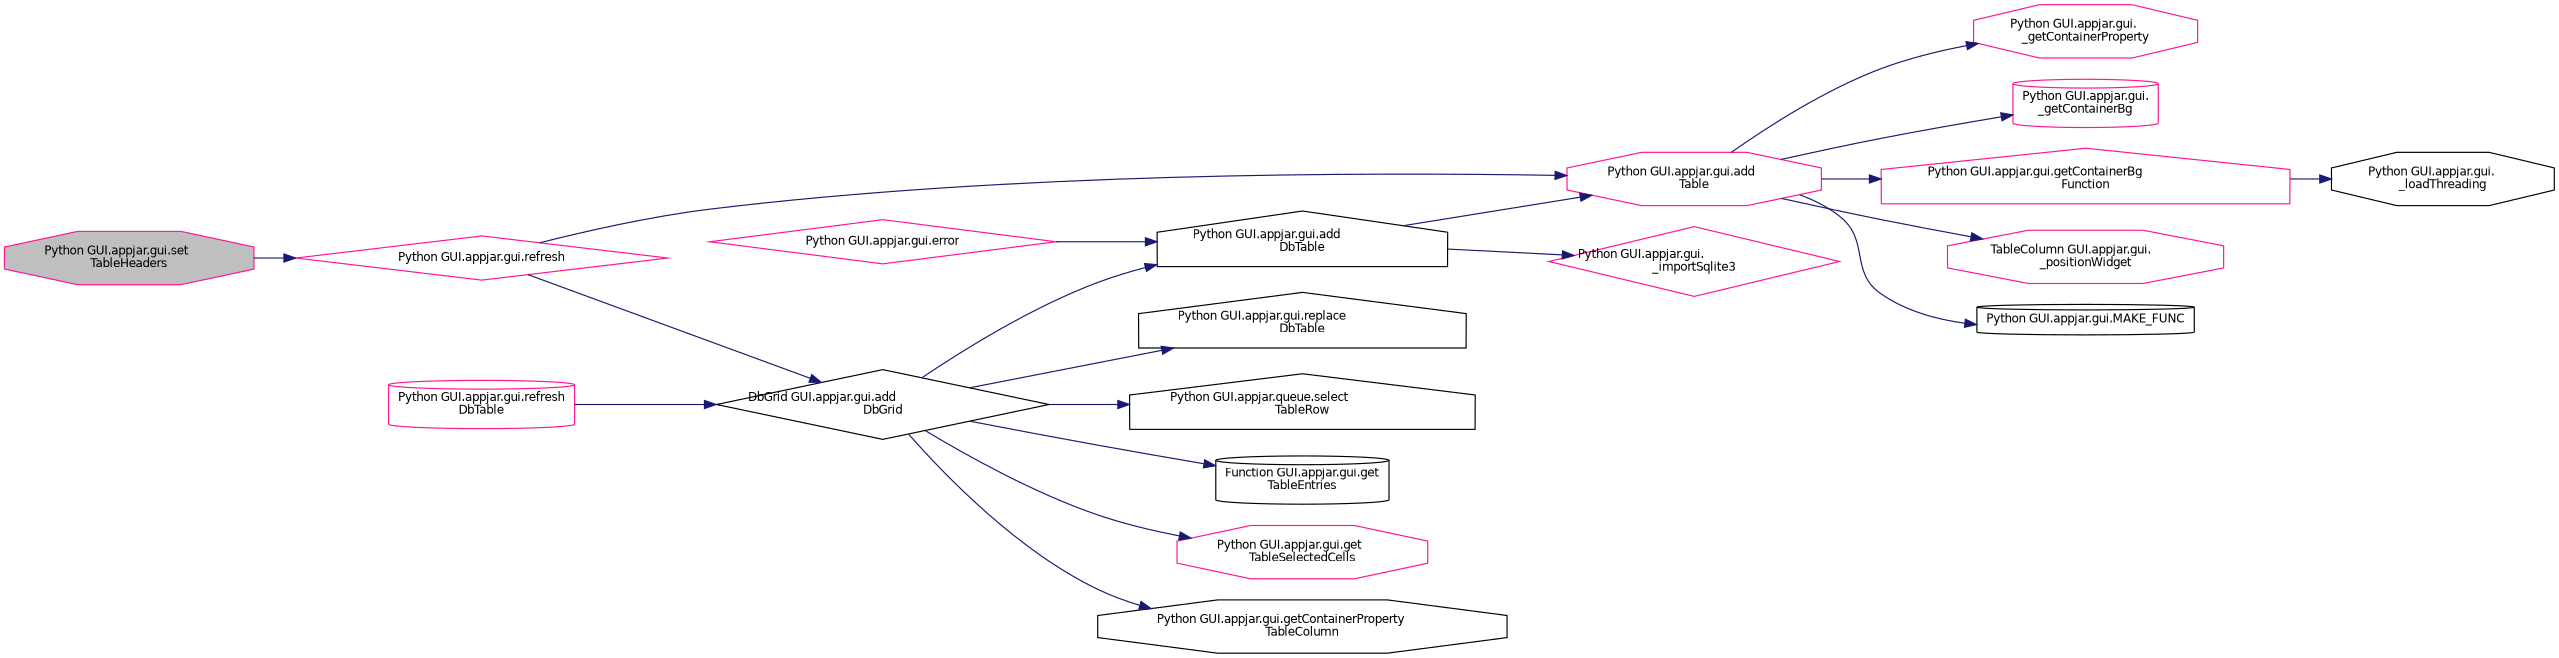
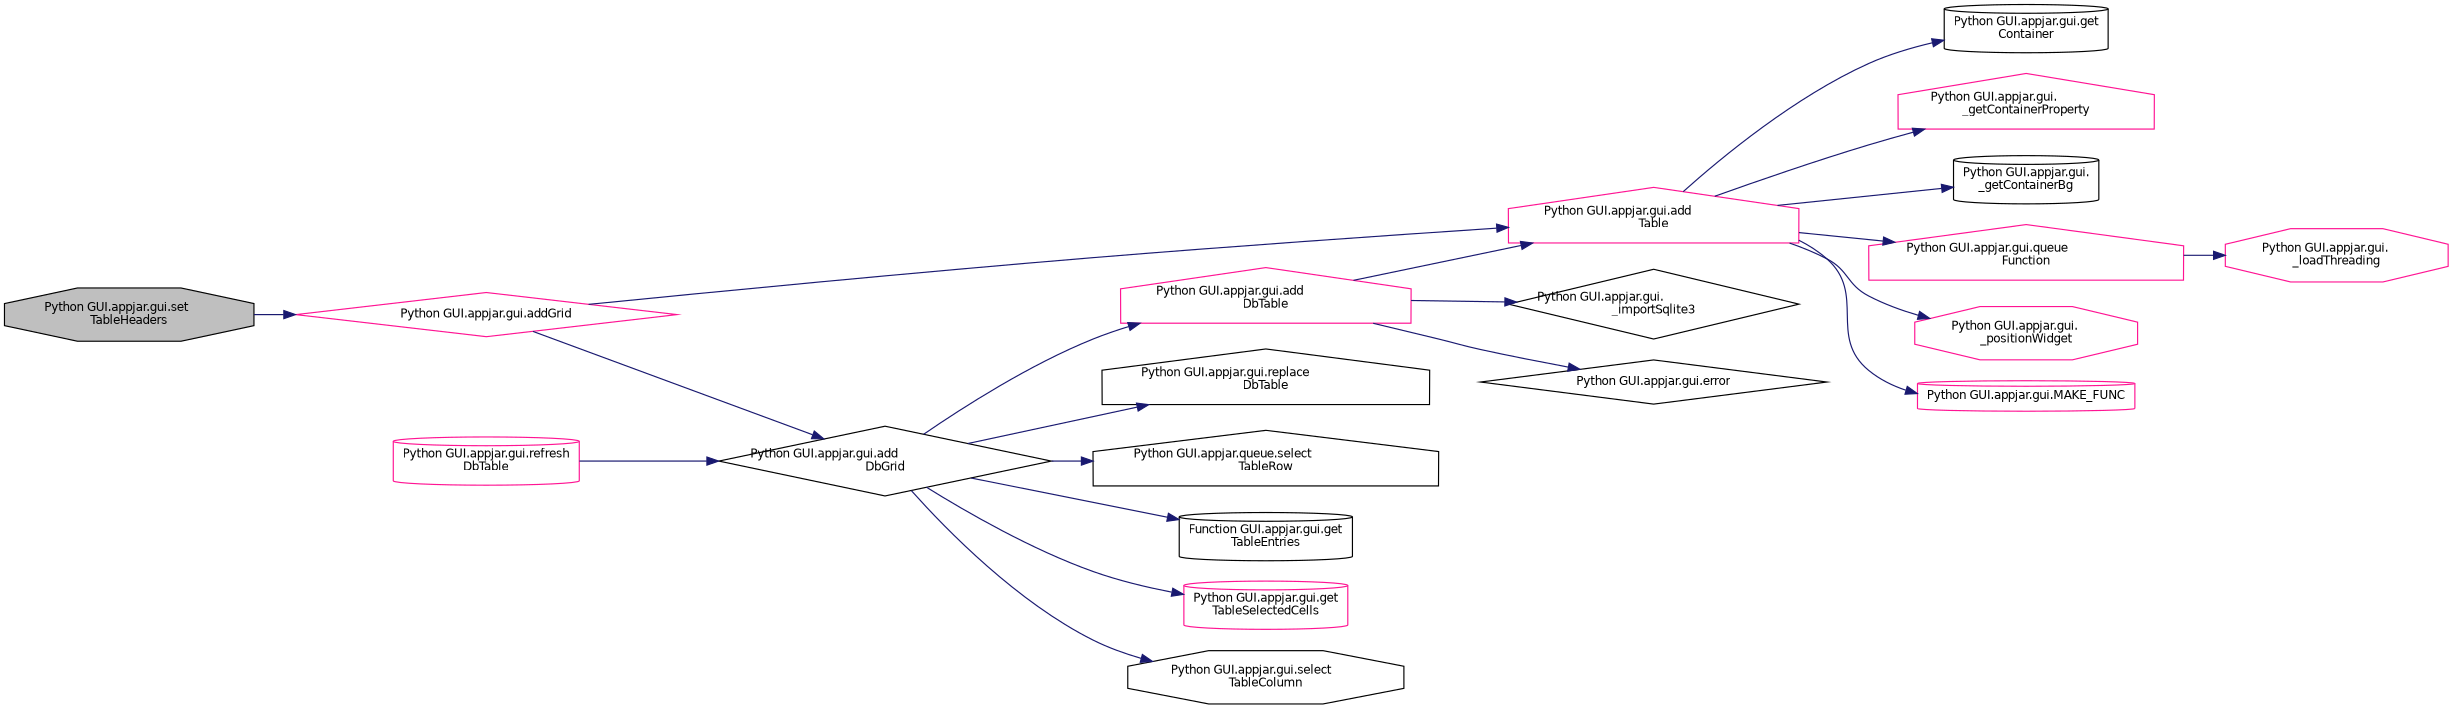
node "Python GUI.appjar.gui.get Container": added
node "Python GUI.appjar.gui. _getContainerProperty": shape octagon -> house
node "Python GUI.appjar.gui. _getContainerBg": color deeppink -> black
node "Python GUI.appjar.gui.add Table": shape octagon -> house
node "Python GUI.appjar.gui.getContainerBg Function": label "Python GUI.appjar.gui.getContainerBg Function" -> "Python GUI.appjar.gui.queue Function"
node "Python GUI.appjar.gui. _loadThreading": color black -> deeppink
node "Python GUI.appjar.gui.error": color deeppink -> black
edge "Python GUI.appjar.gui.error" -> "Python GUI.appjar.gui.add DbTable": reversed
node "Python GUI.appjar.gui.add DbTable": color black -> deeppink
node "TableColumn GUI.appjar.gui. _positionWidget": label "TableColumn GUI.appjar.gui. _positionWidget" -> "Python GUI.appjar.gui. _positionWidget"
node "Python GUI.appjar.gui.set TableHeaders": color deeppink -> black
node "Python GUI.appjar.gui.refresh": label "Python GUI.appjar.gui.refresh" -> "Python GUI.appjar.gui.addGrid"
node "Python GUI.appjar.gui. _importSqlite3": color deeppink -> black
node "Python GUI.appjar.gui.MAKE_FUNC": color black -> deeppink
node "DbGrid GUI.appjar.gui.add DbGrid": label "DbGrid GUI.appjar.gui.add DbGrid" -> "Python GUI.appjar.gui.add DbGrid"
node "Python GUI.appjar.gui.get TableSelectedCells": shape octagon -> cylinder
node "Python GUI.appjar.gui.getContainerProperty TableColumn": label "Python GUI.appjar.gui.getContainerProperty TableColumn" -> "Python GUI.appjar.gui.select TableColumn"
